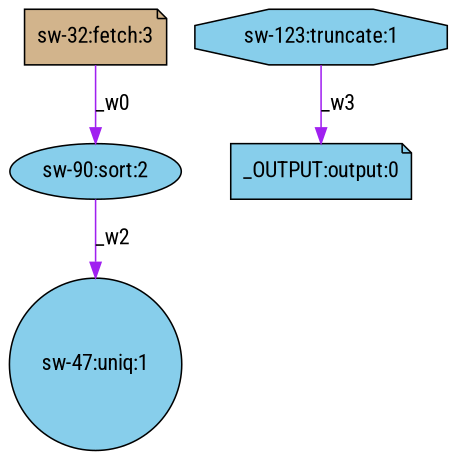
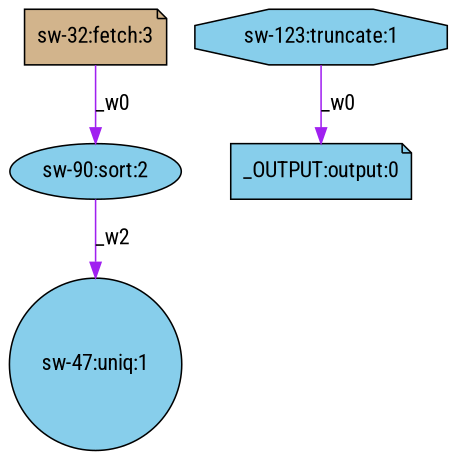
edge "sw-123:truncate:1" -> "_OUTPUT:output:0": label "_w3" -> "_w0"
